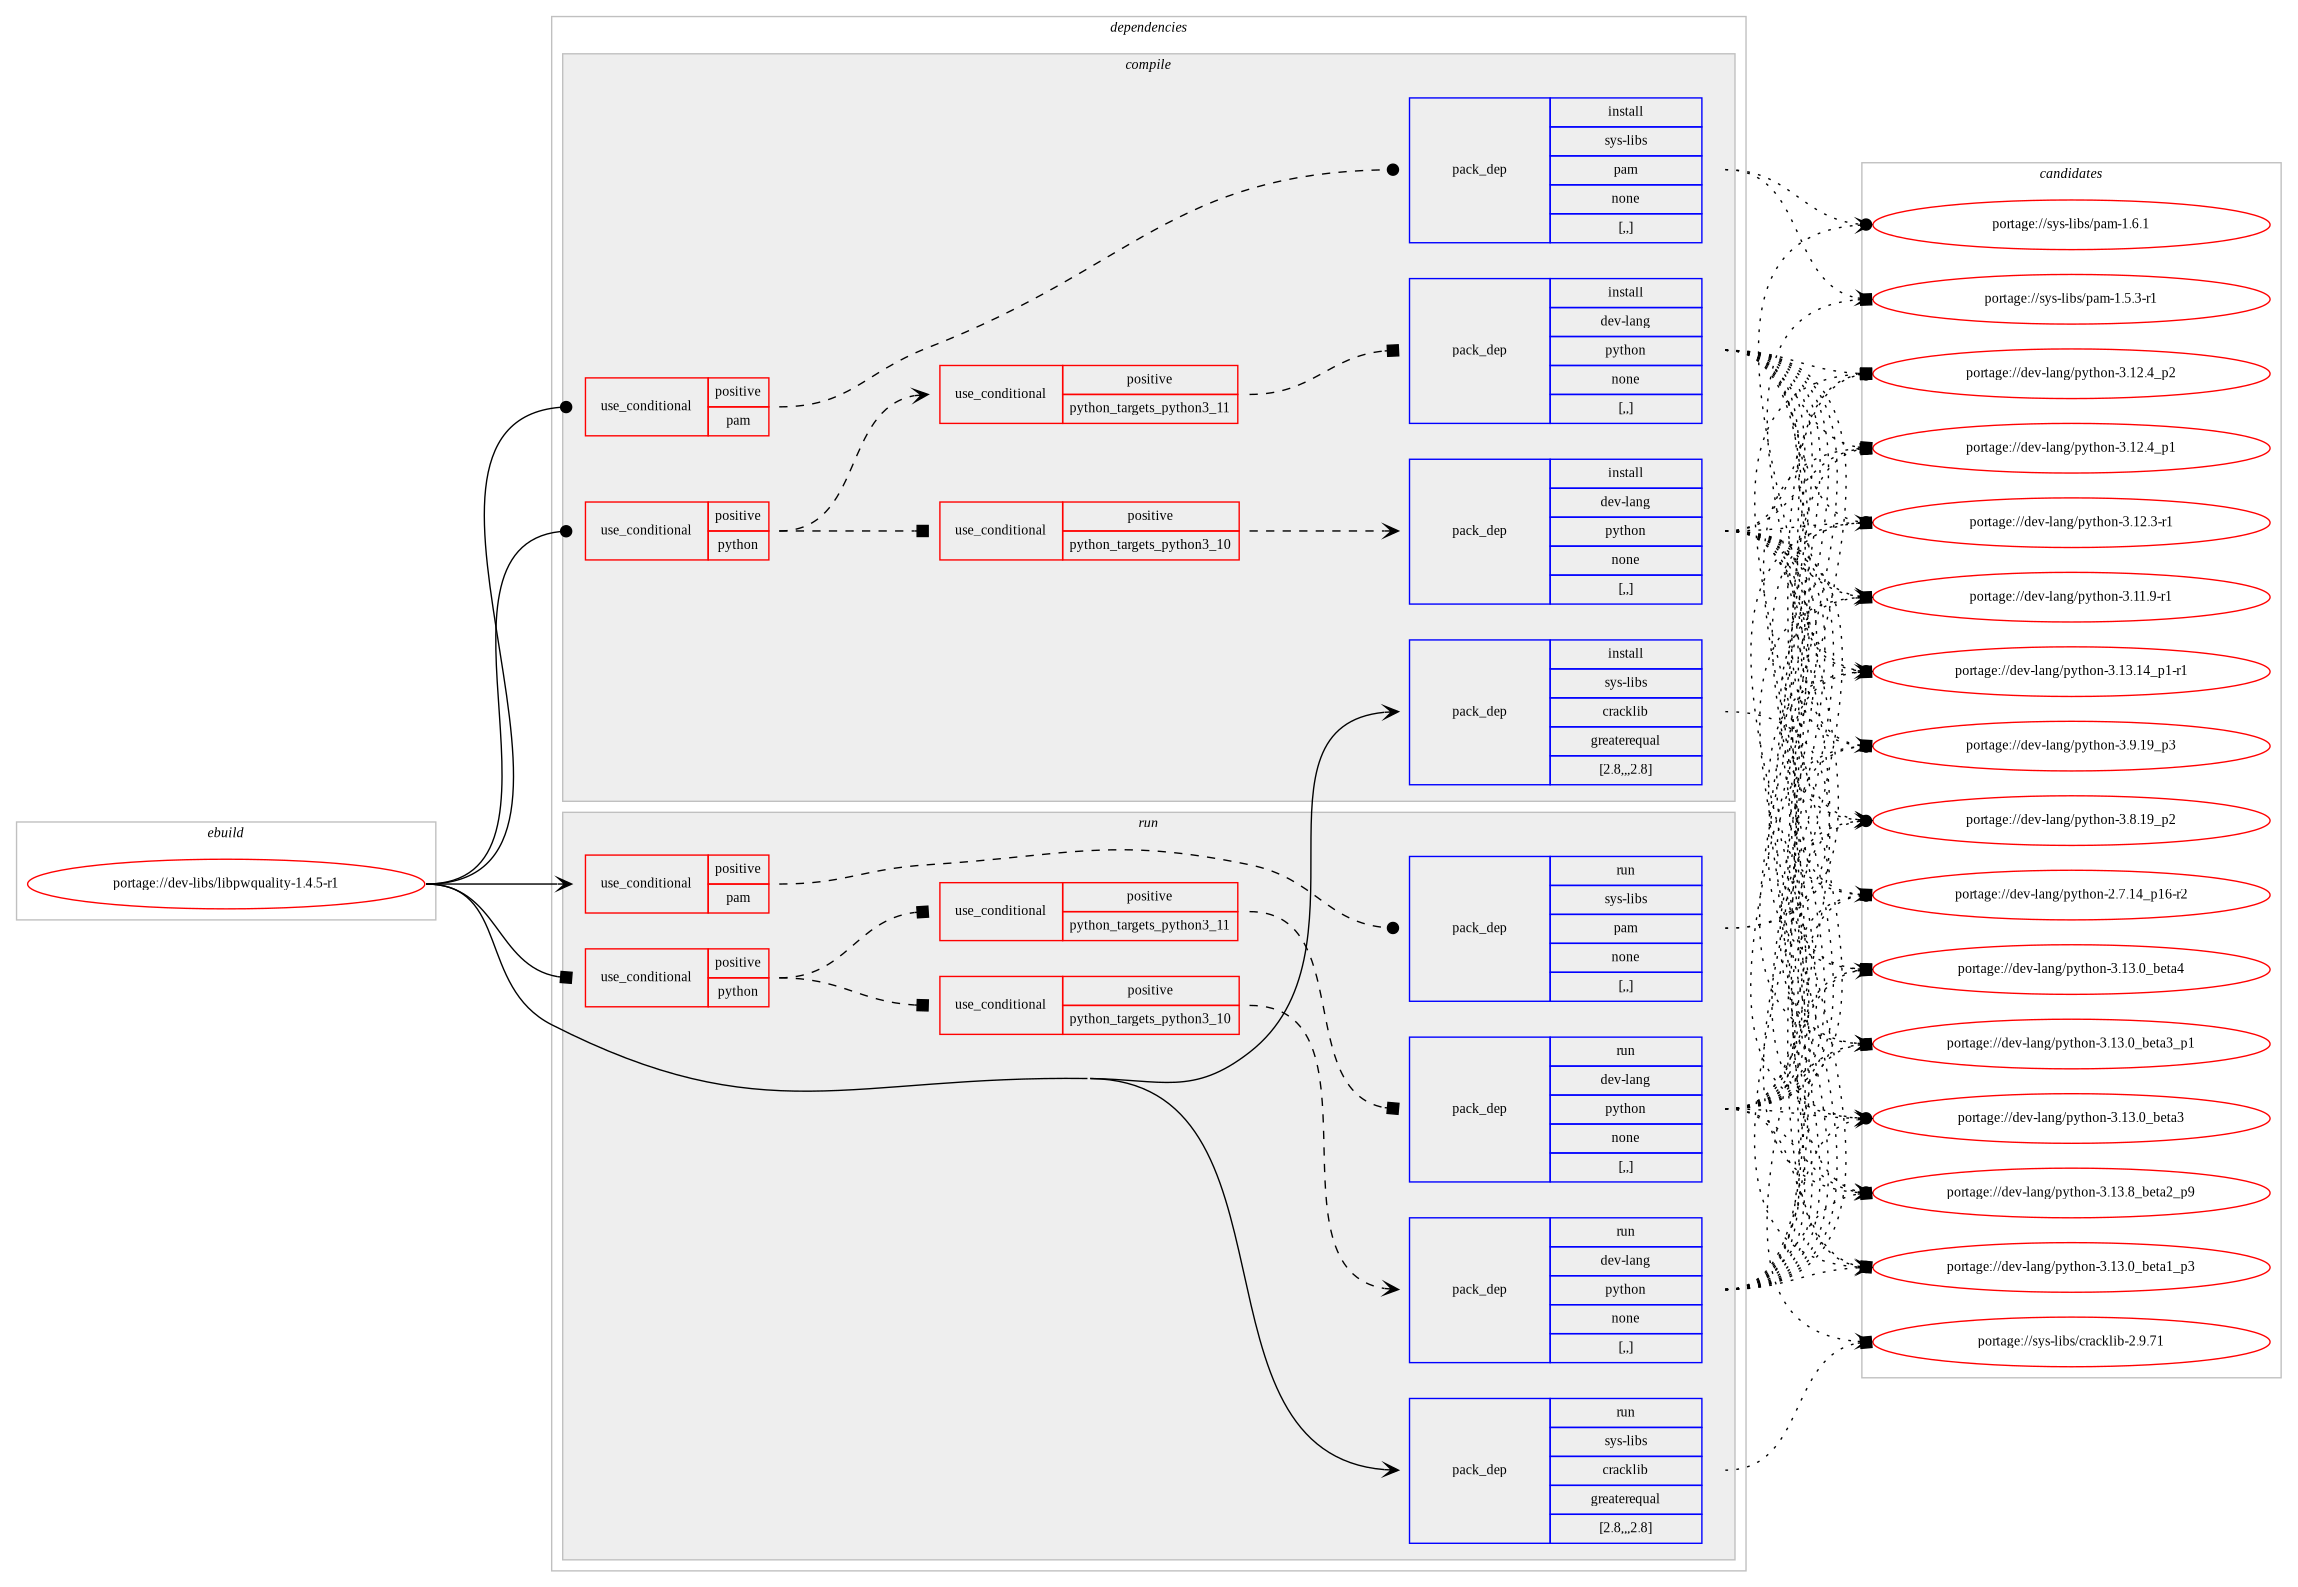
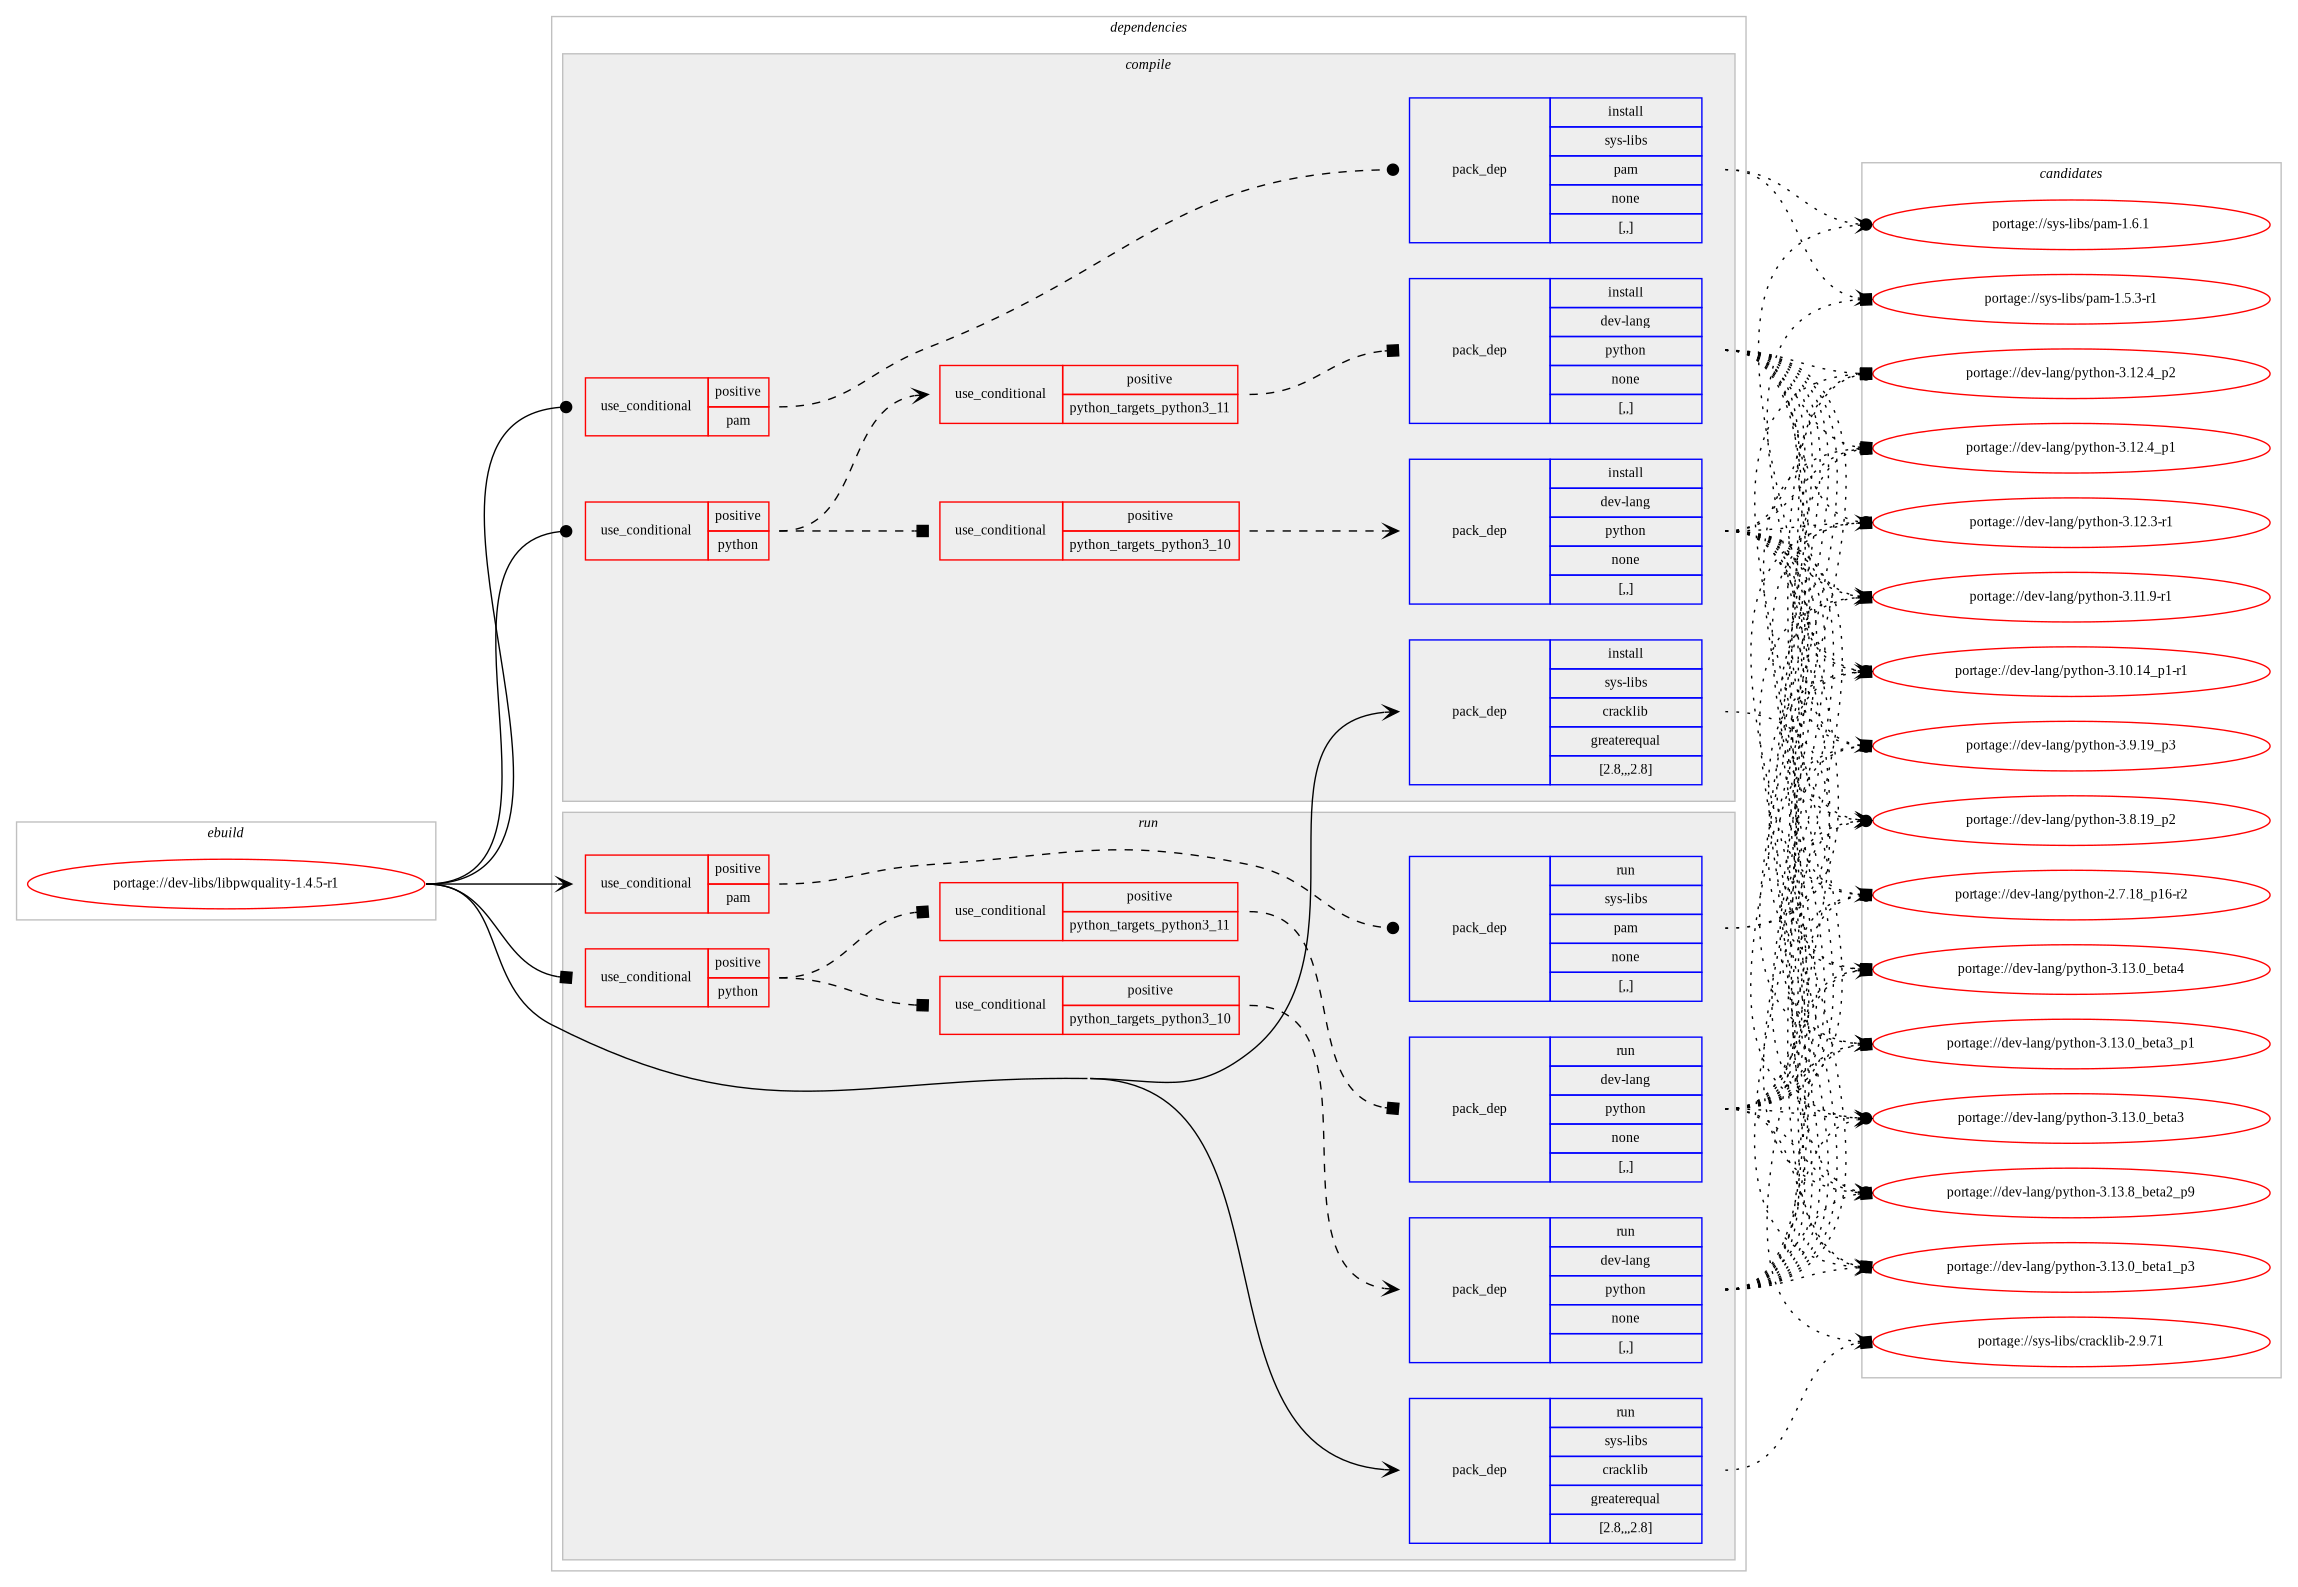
node "portage://dev-lang/python-3.13.14_p1-r1": label "portage://dev-lang/python-3.13.14_p1-r1" -> "portage://dev-lang/python-3.10.14_p1-r1"
node "portage://dev-lang/python-2.7.14_p16-r2": label "portage://dev-lang/python-2.7.14_p16-r2" -> "portage://dev-lang/python-2.7.18_p16-r2"
